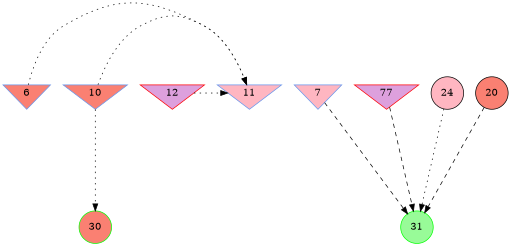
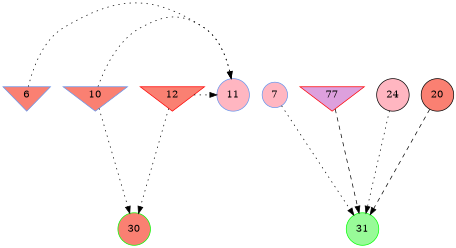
node "12": fillcolor plum -> salmon
node "11": shape invtriangle -> circle
node "7": shape invtriangle -> circle
edge "7" -> "31": style dashed -> dotted
edge "12" -> "30": added
